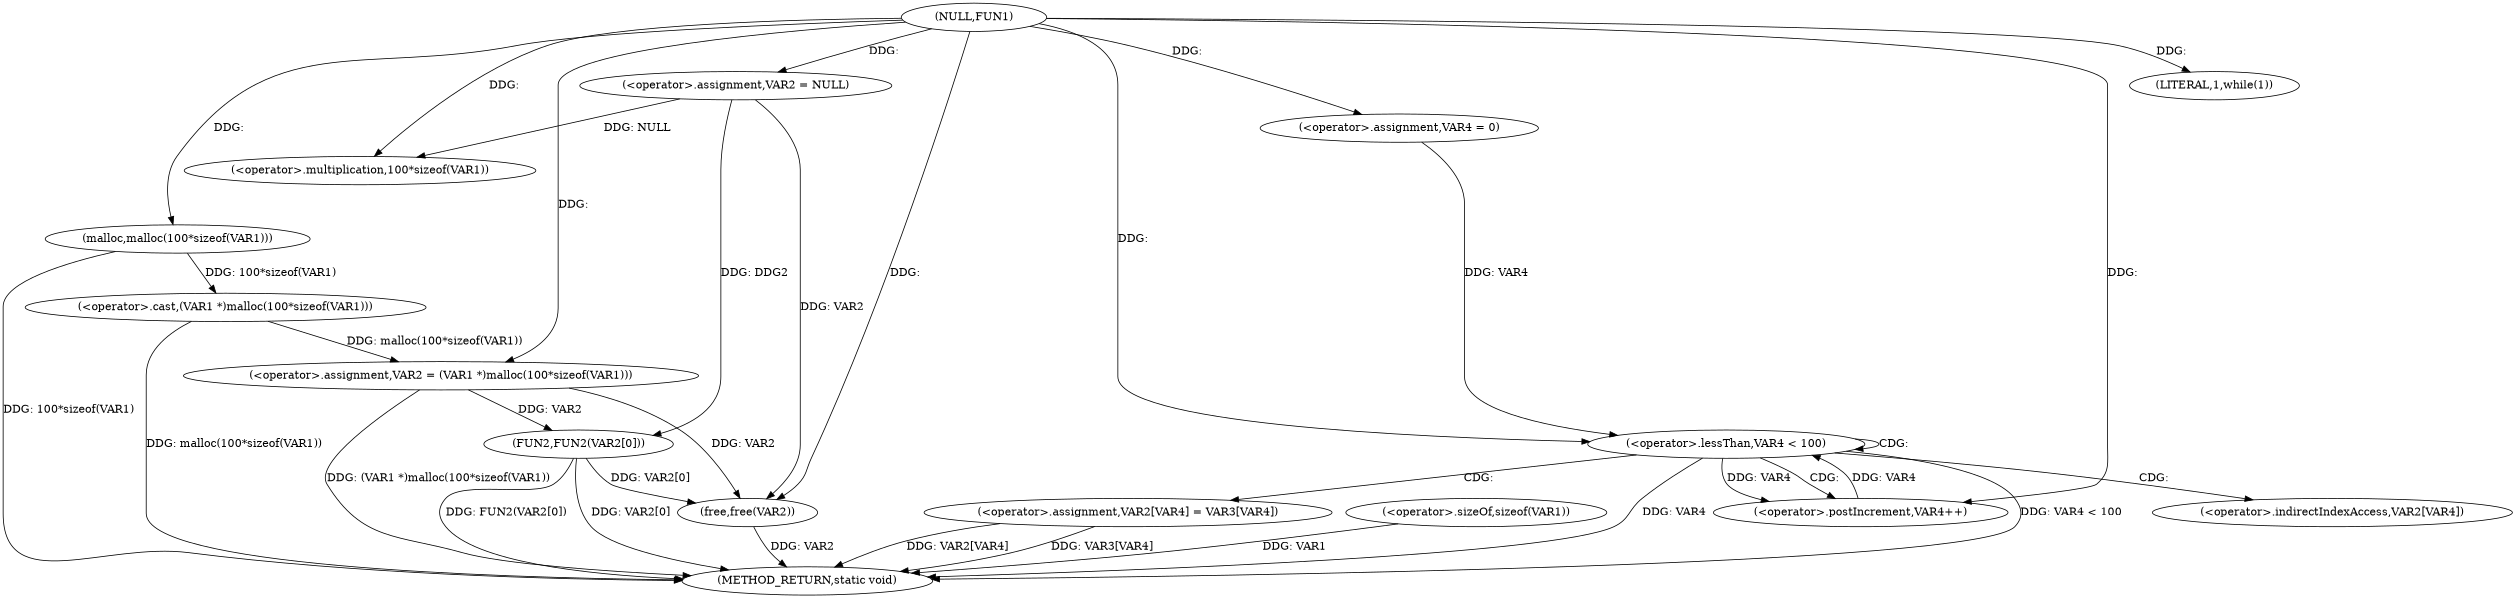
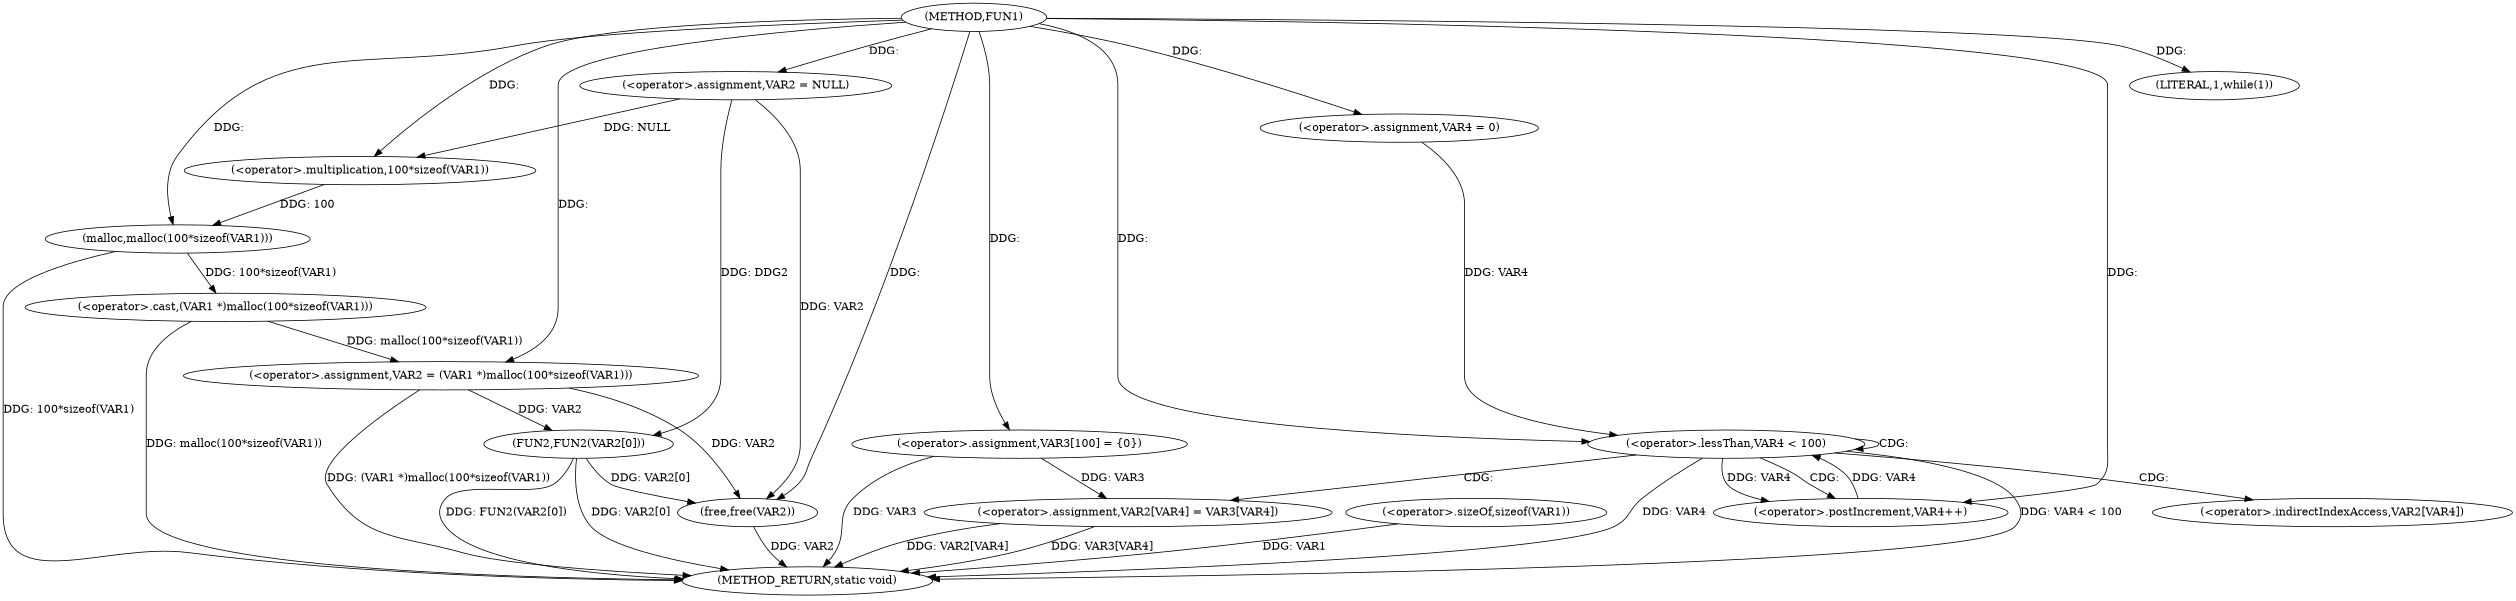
node "(NULL,FUN1)": label "(NULL,FUN1)" -> "(METHOD,FUN1)"
edge "(<operator>.multiplication,100*sizeof(VAR1))" -> "(malloc,malloc(100*sizeof(VAR1)))": added, label "DDG: 100"
node "(<operator>.assignment,VAR3[100] = {0})": added
